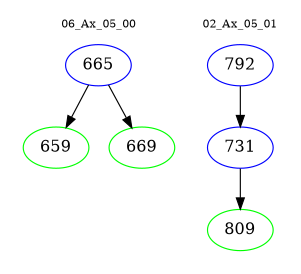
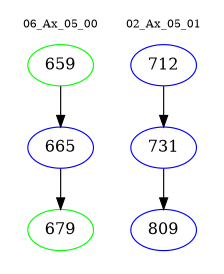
node "792": label "792" -> "712"
edge "665" -> "659": reversed
node "669": label "669" -> "679"
node "809": color green -> blue
